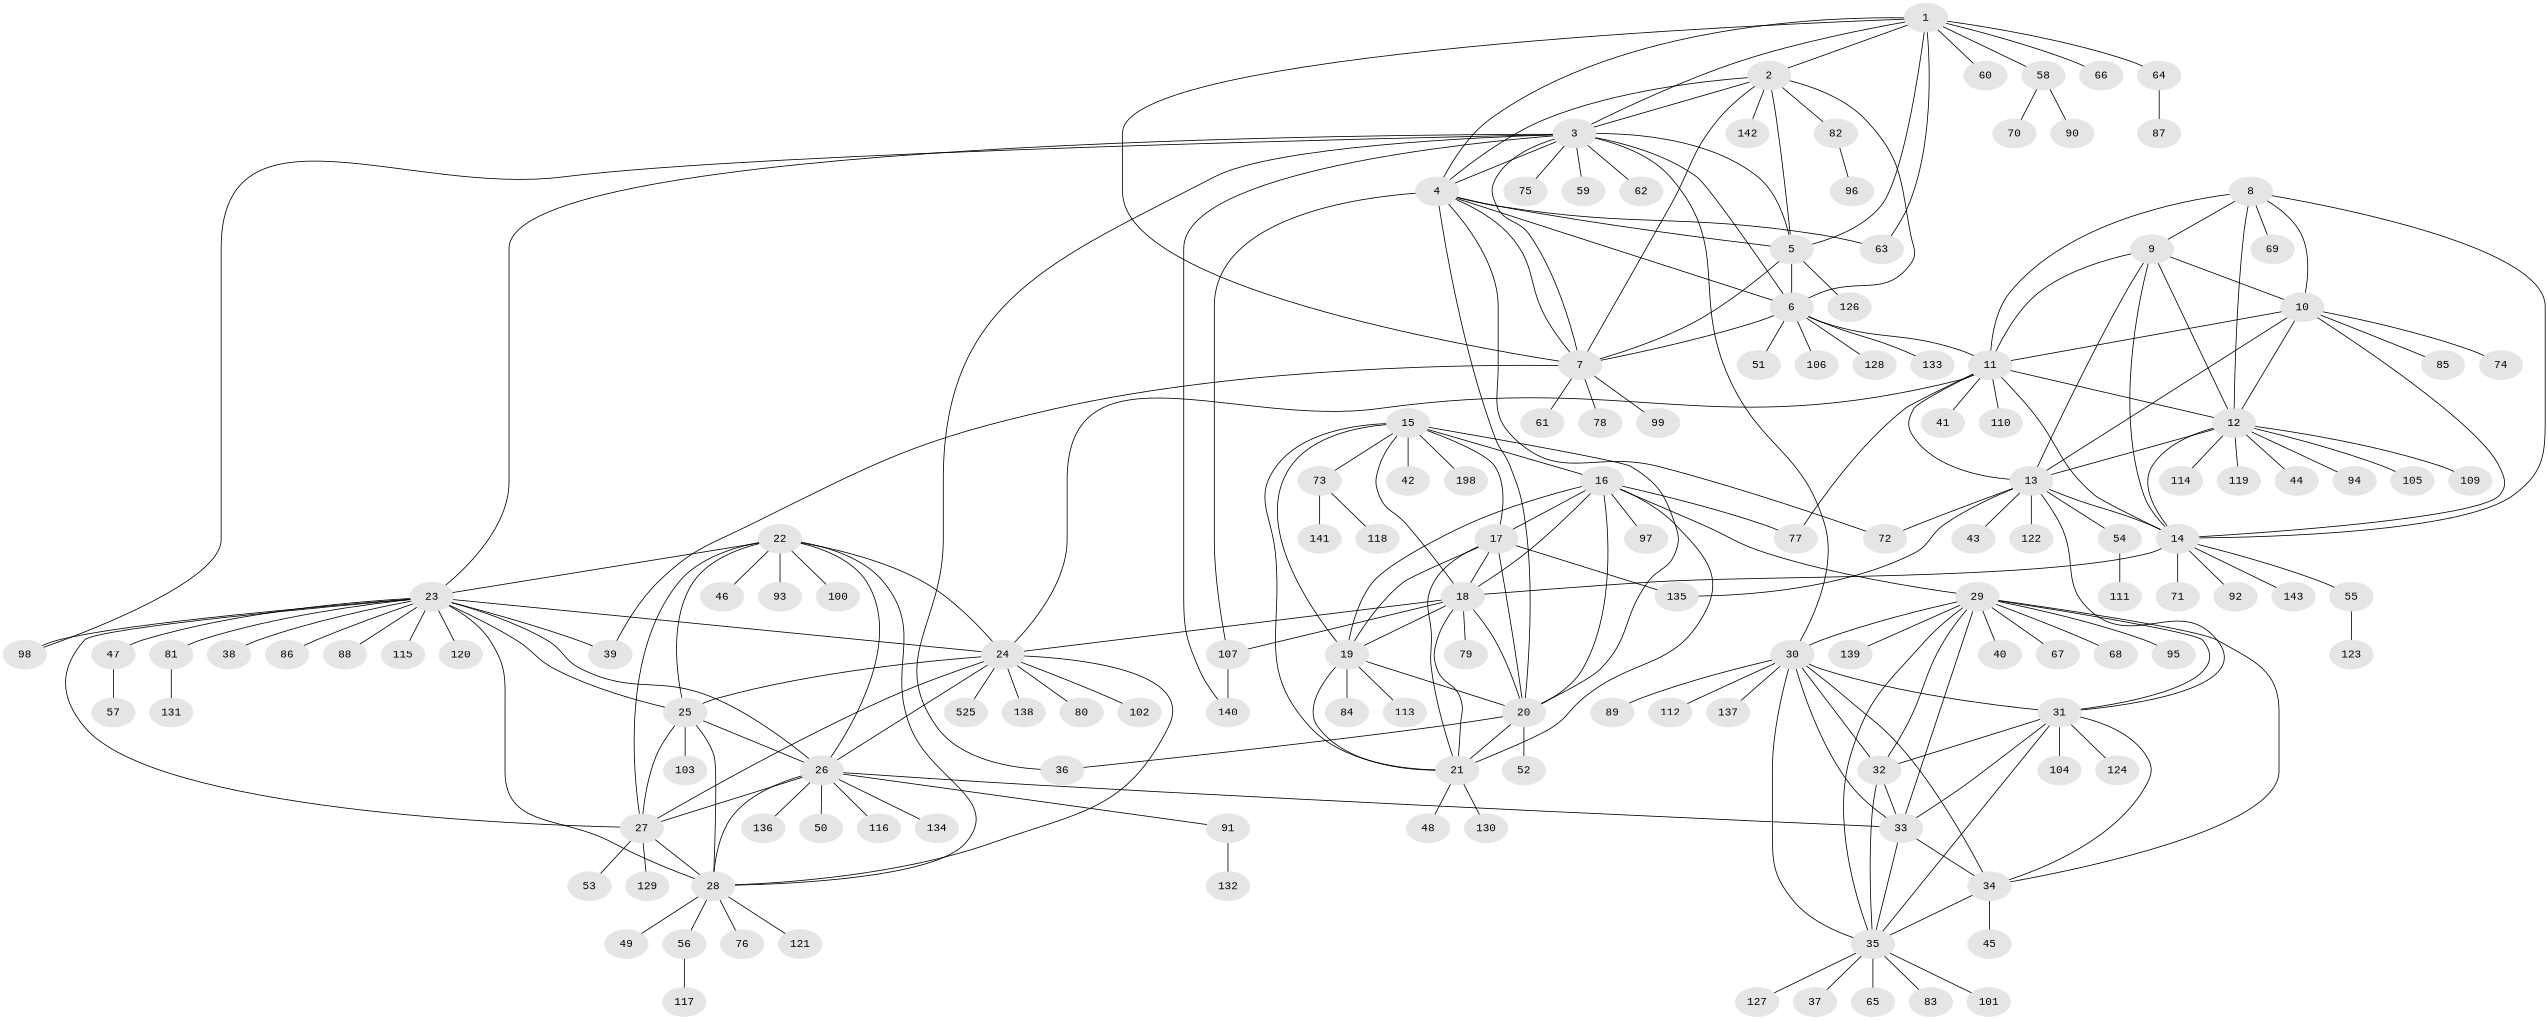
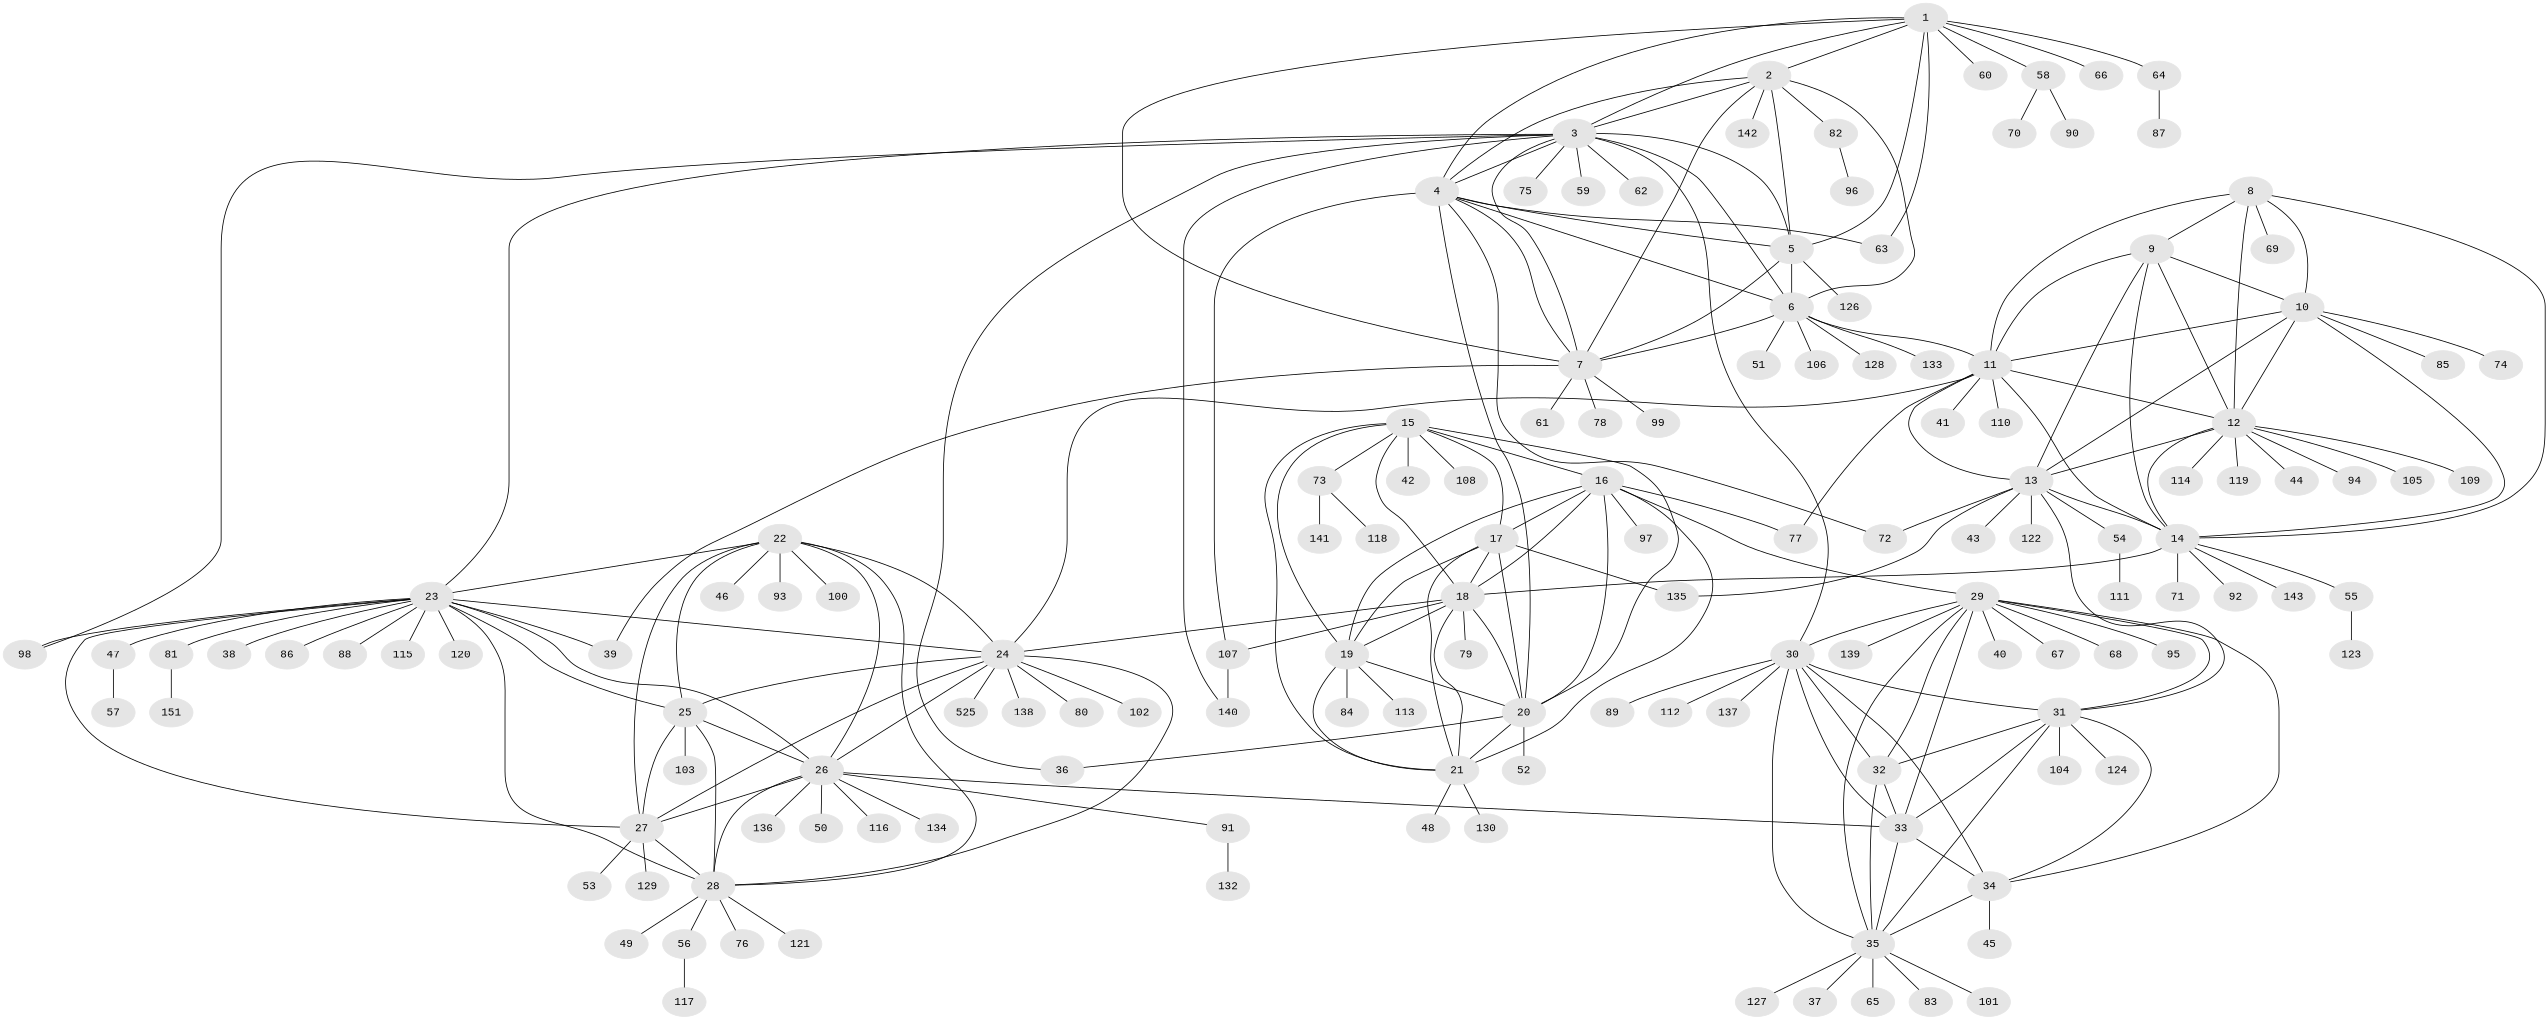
node "198": label "198" -> "108"
node "131": label "131" -> "151"
